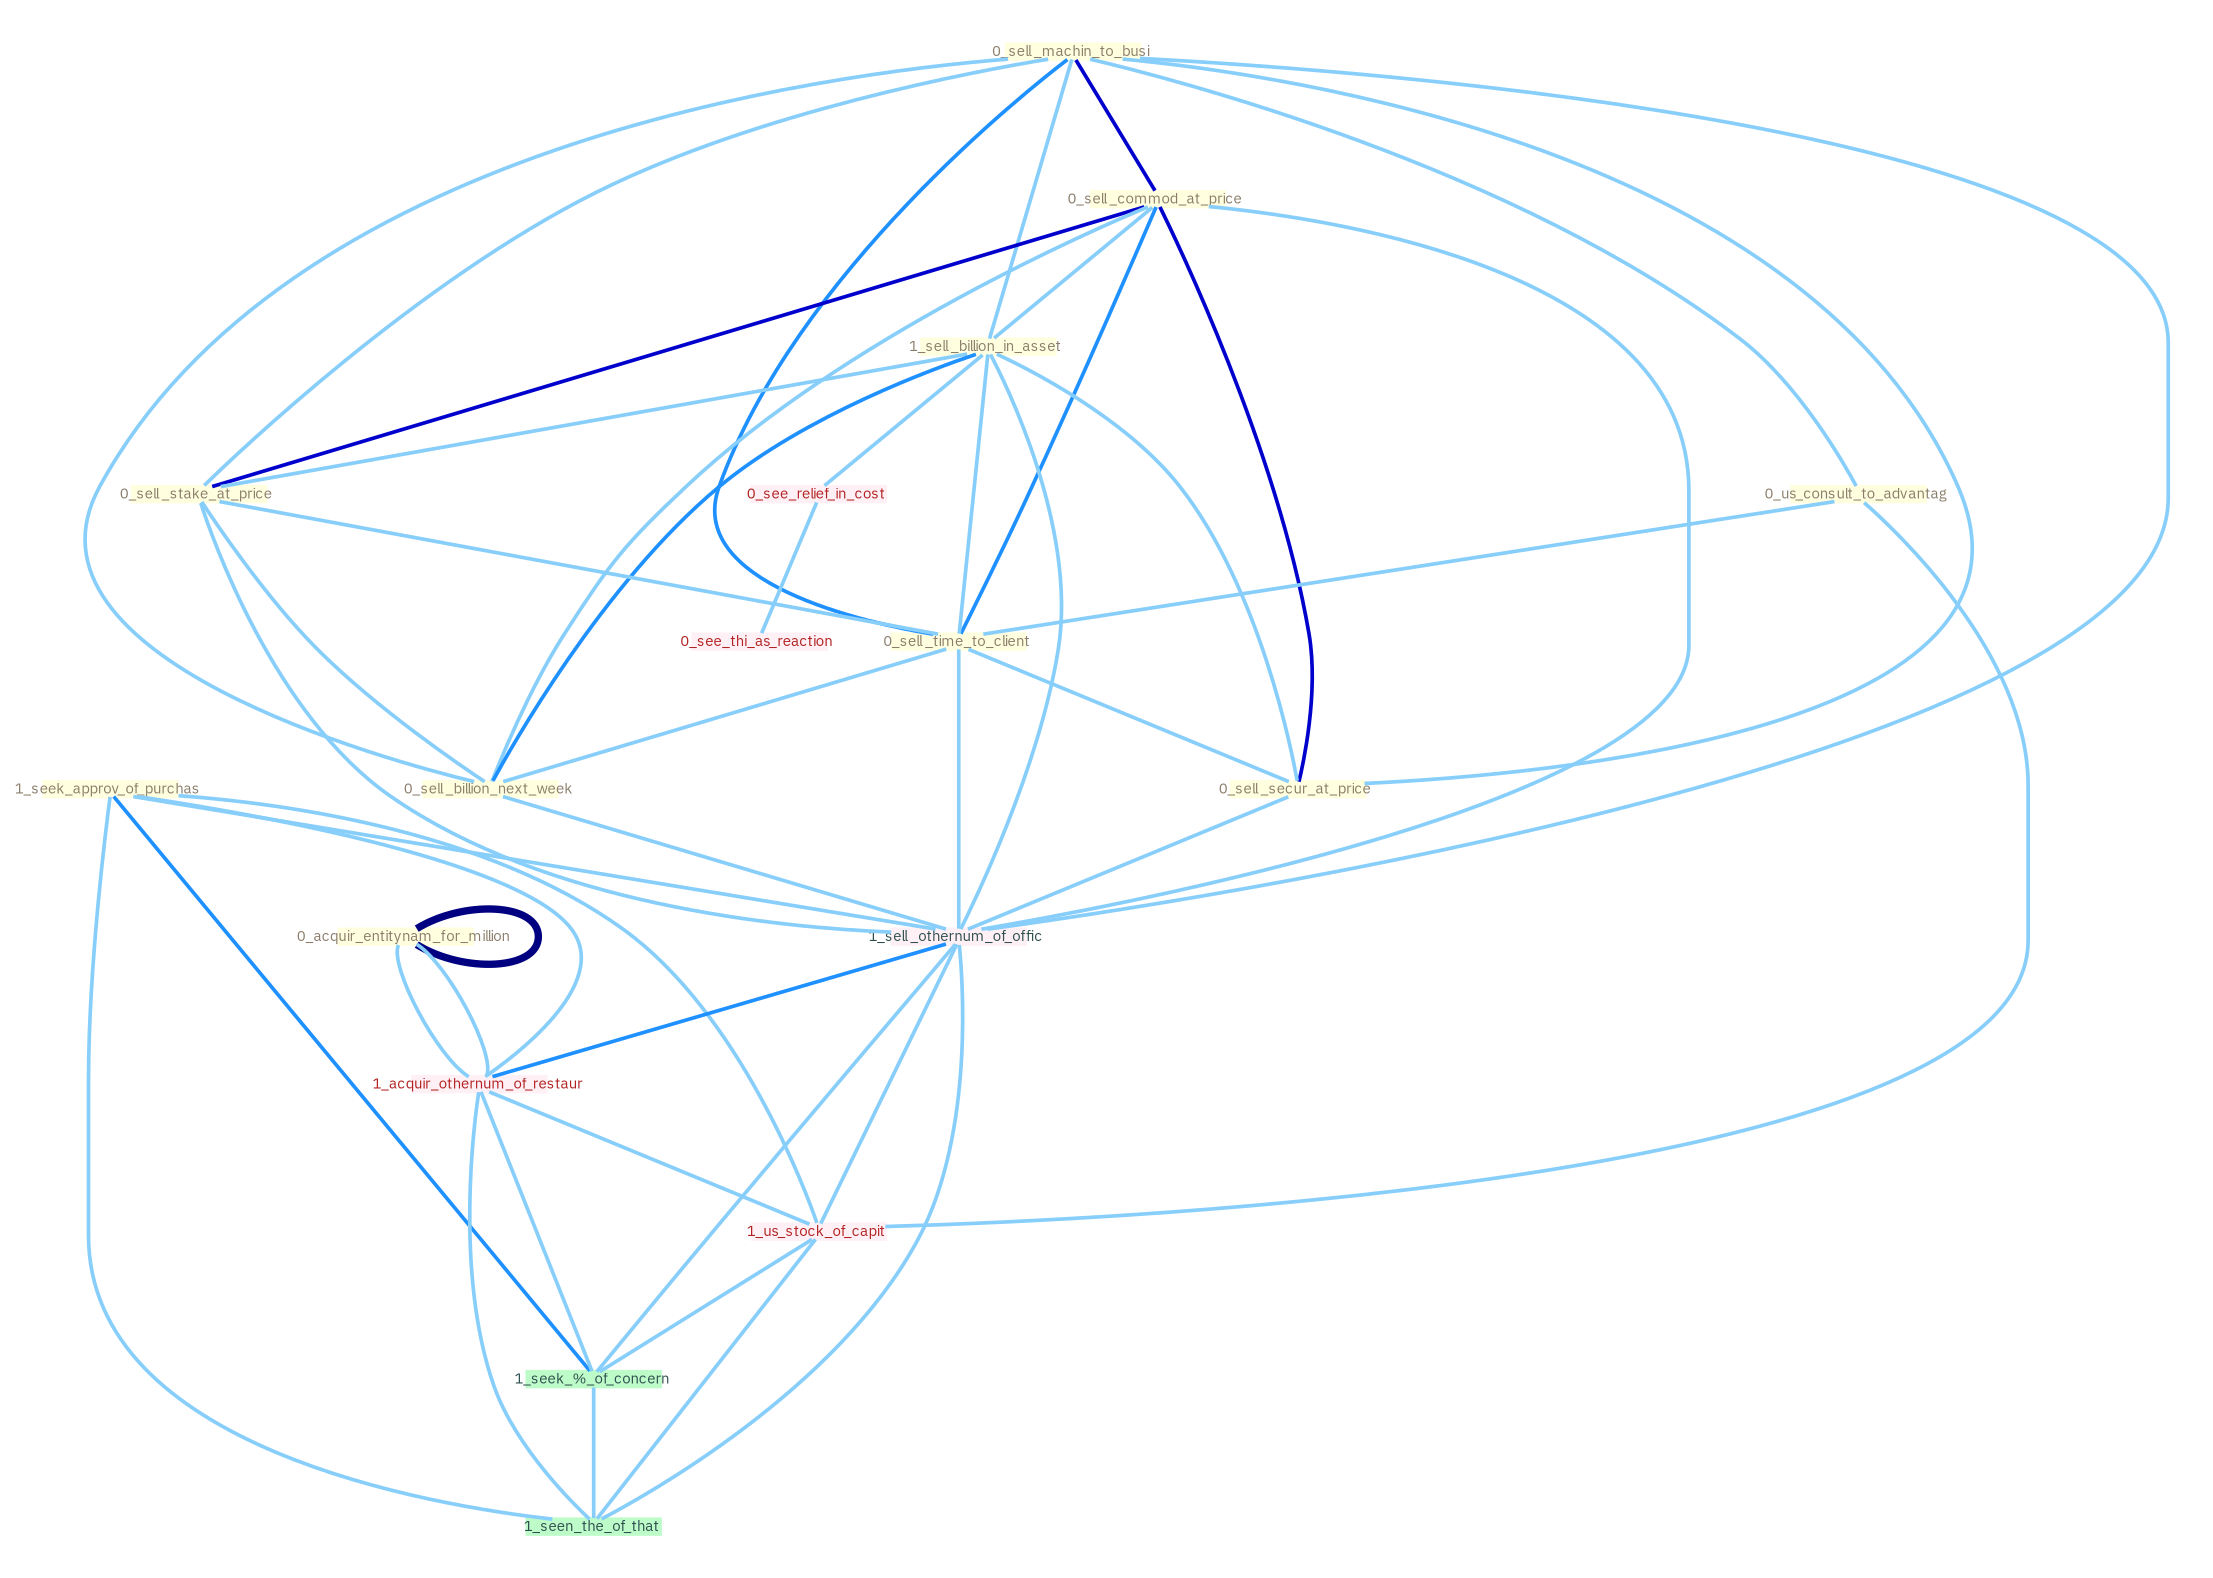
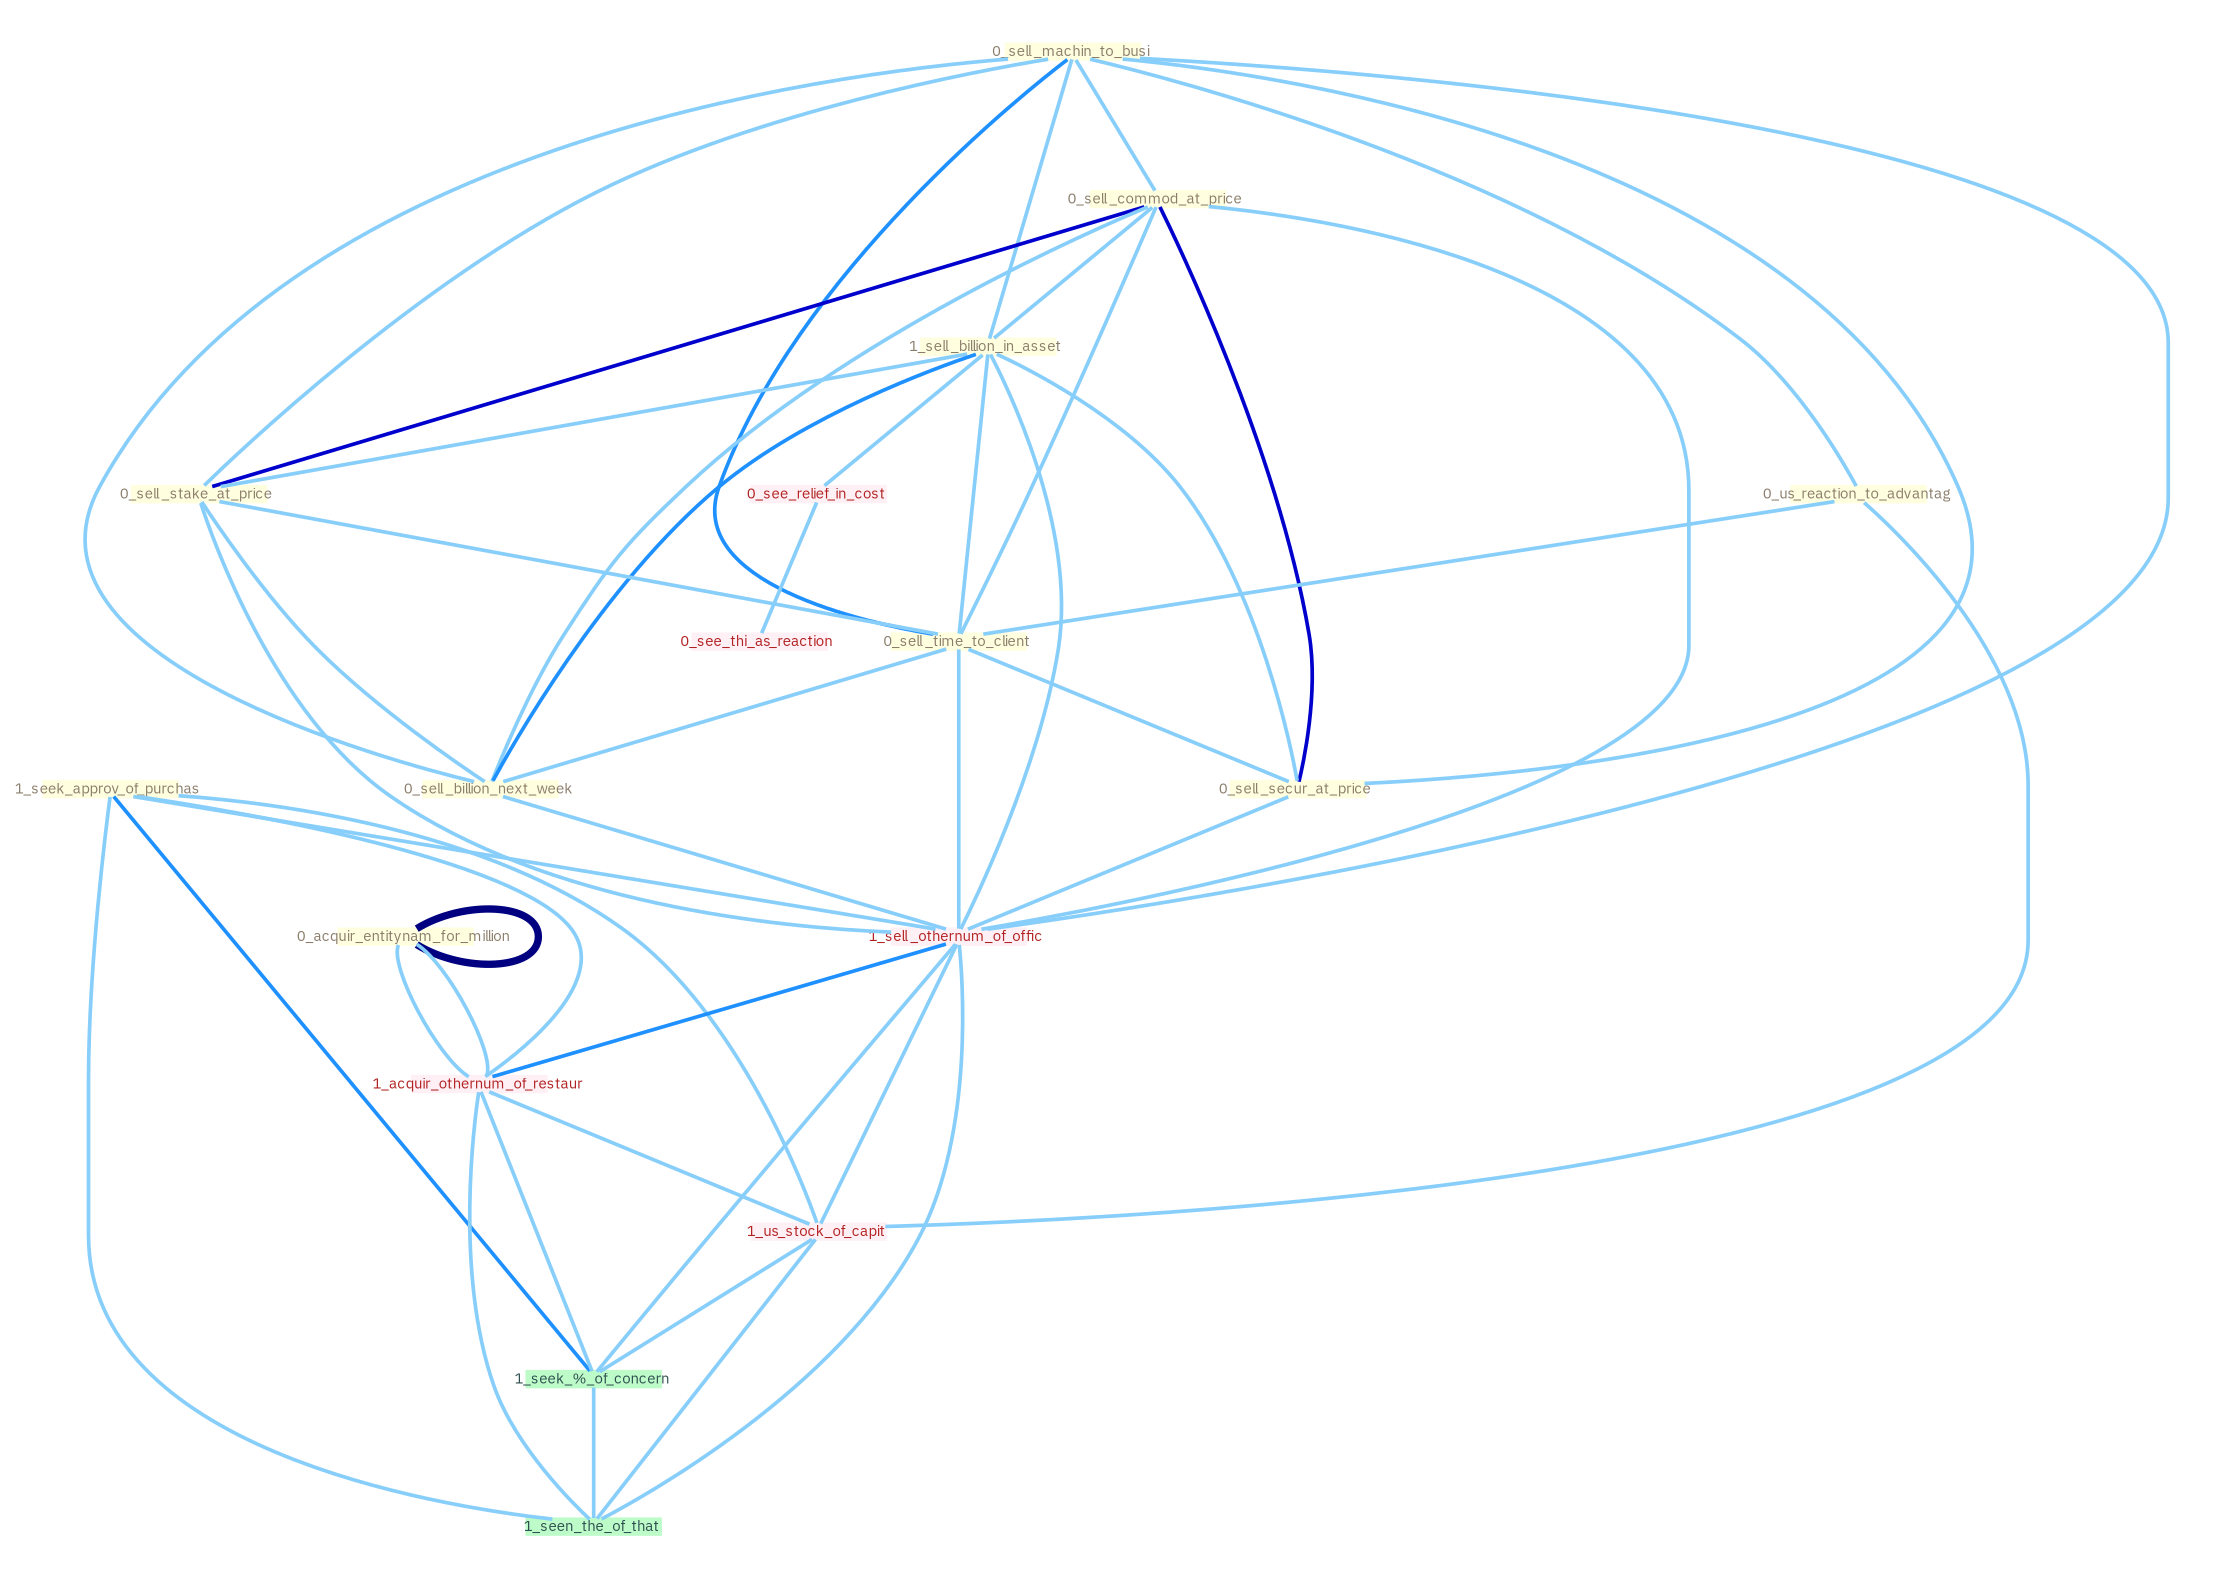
edge "0_sell_machin_to_busi" -- "0_sell_commod_at_price": color #0000cd -> #87cefa
edge "0_sell_commod_at_price" -- "0_sell_time_to_client": color #1e90ff -> #87cefa
node "0_us_consult_to_advantag": label "0_us_consult_to_advantag" -> "0_us_reaction_to_advantag"
node "1_sell_othernum_of_offic": fontcolor #2f4f4f -> #b22222
